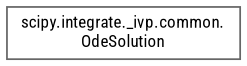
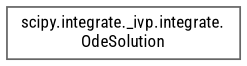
node "scipy.integrate._ivp.common. OdeSolution": label "scipy.integrate._ivp.common. OdeSolution" -> "scipy.integrate._ivp.integrate. OdeSolution"
